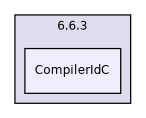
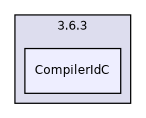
cluster "6.6.3": label "6.6.3" -> "3.6.3"
